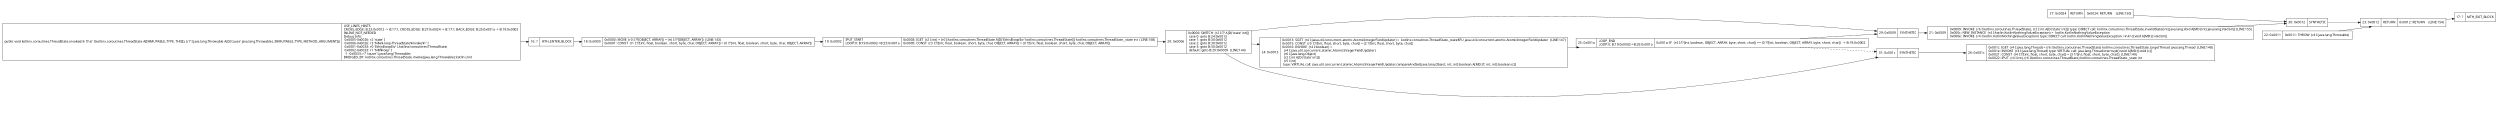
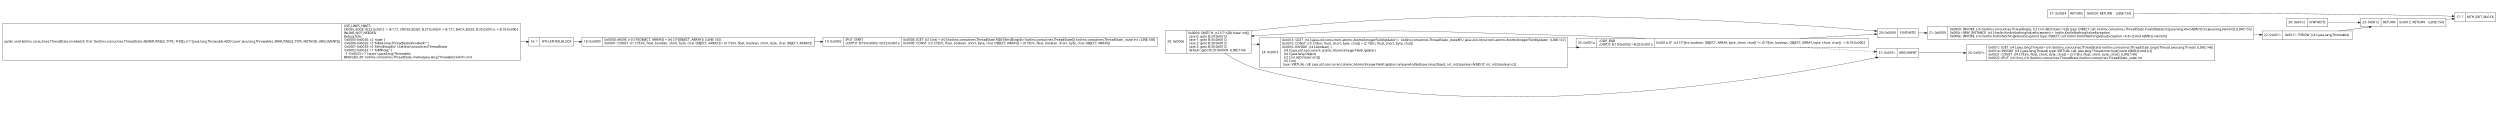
edge "27: 0x0024" -> "30: 0x0012": now "27: 0x0024" -> "17: ?"
edge "21: 0x0009" -> "30: 0x0012": now "21: 0x0009" -> "22: 0x0011"
edge "19: 0x0002" -> "20: 0x0006": now "25: 0x001a" -> "20: 0x0006"
node "31: 0x001c": text "SYNTHETIC" -> "ARGUMENT"
